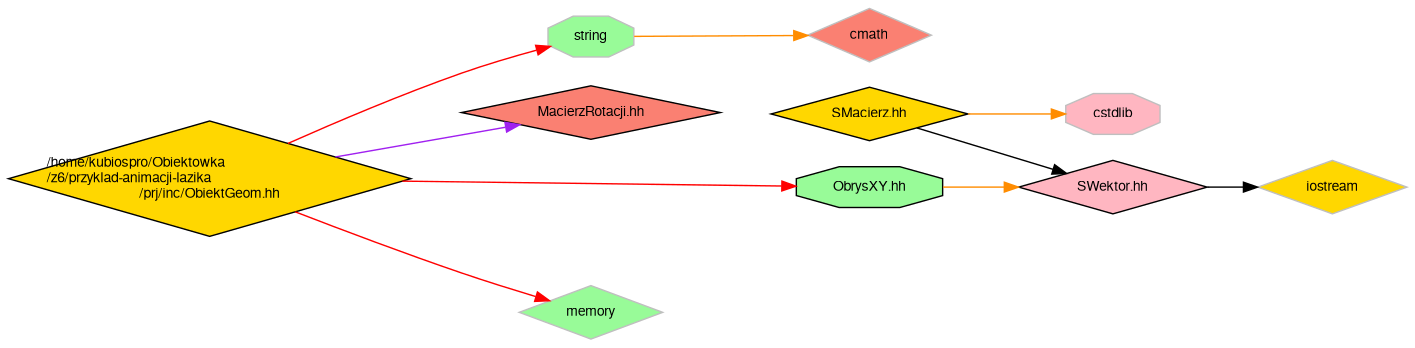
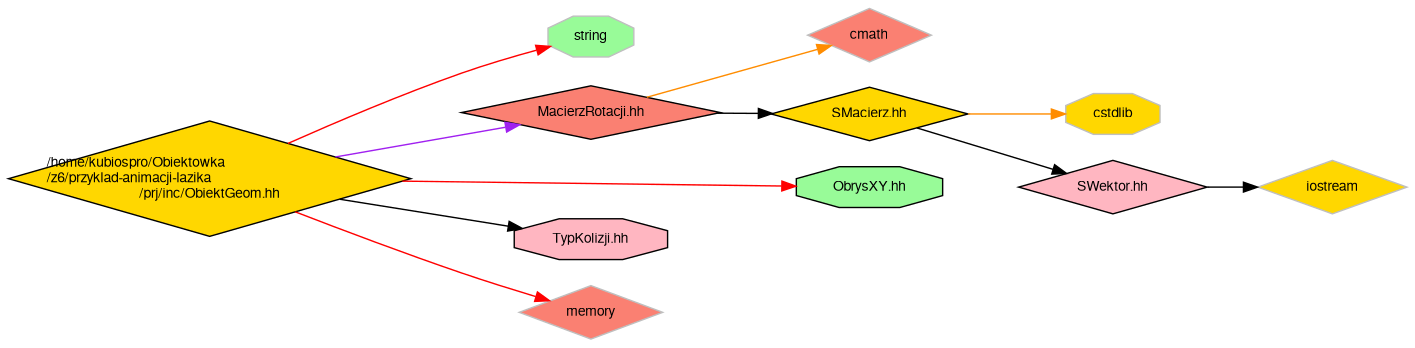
edge "string" -> "cmath": now "MacierzRotacji.hh" -> "cmath"
edge "MacierzRotacji.hh" -> "SMacierz.hh": added
node "cstdlib": fillcolor lightpink -> gold
edge "ObrysXY.hh" -> "SWektor.hh": removed
node "TypKolizji.hh": added
node "memory": fillcolor palegreen -> salmon
